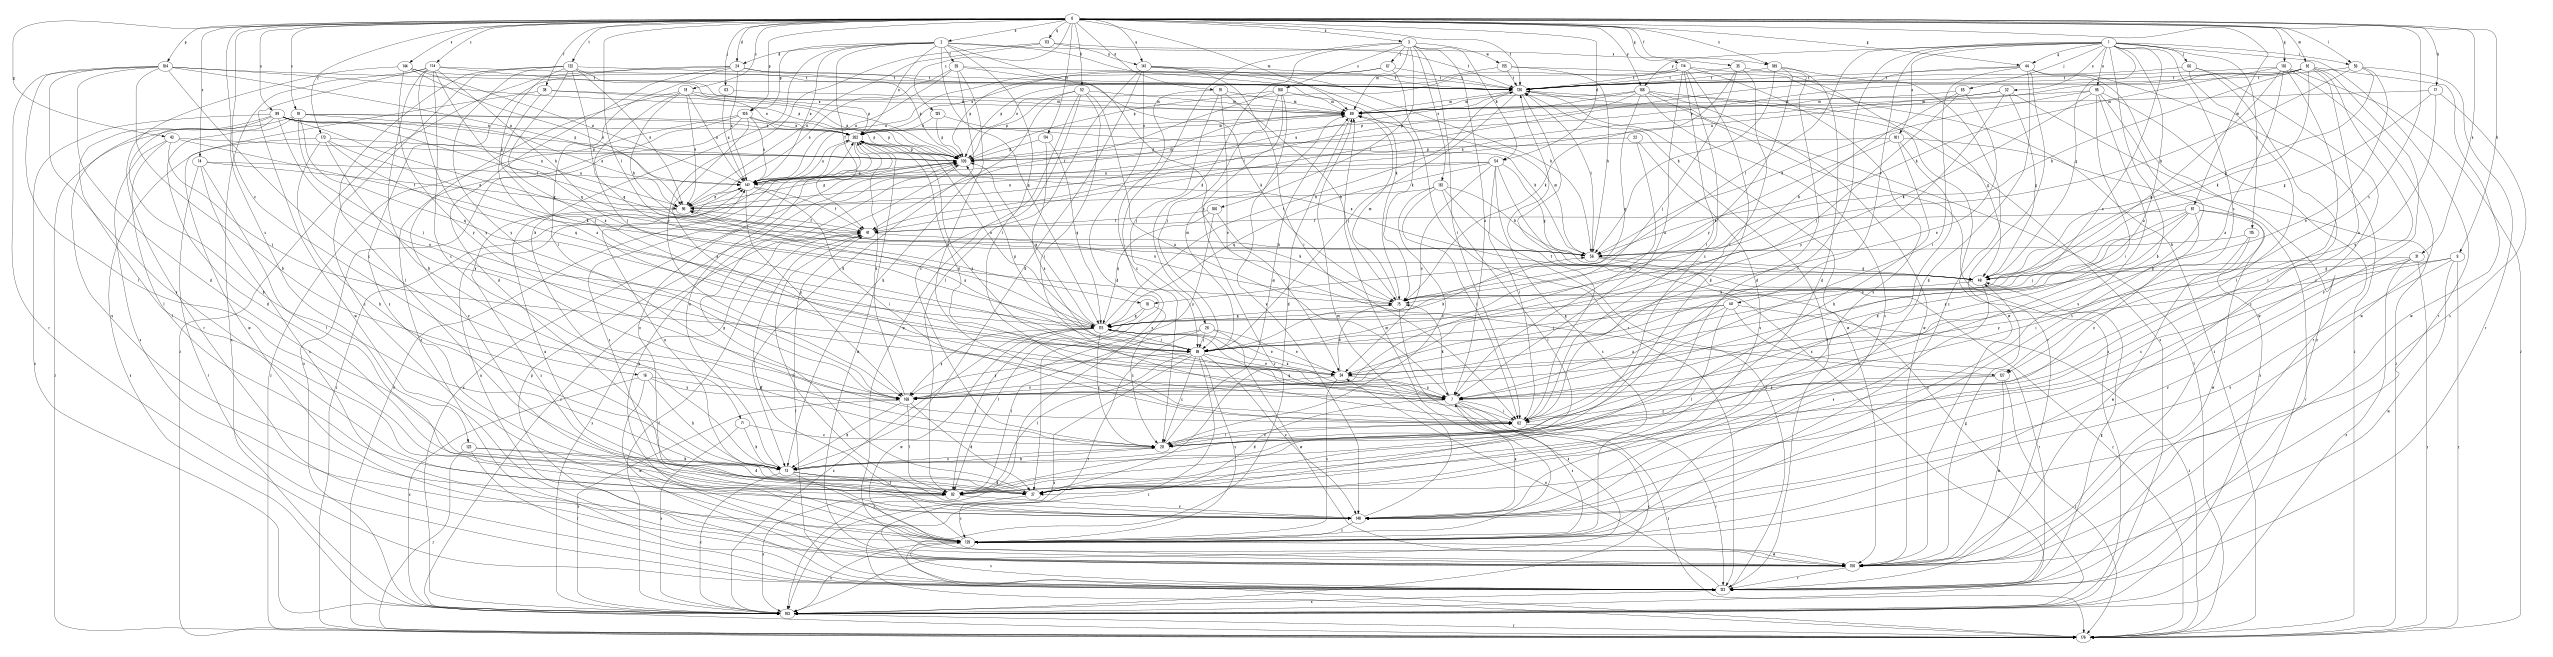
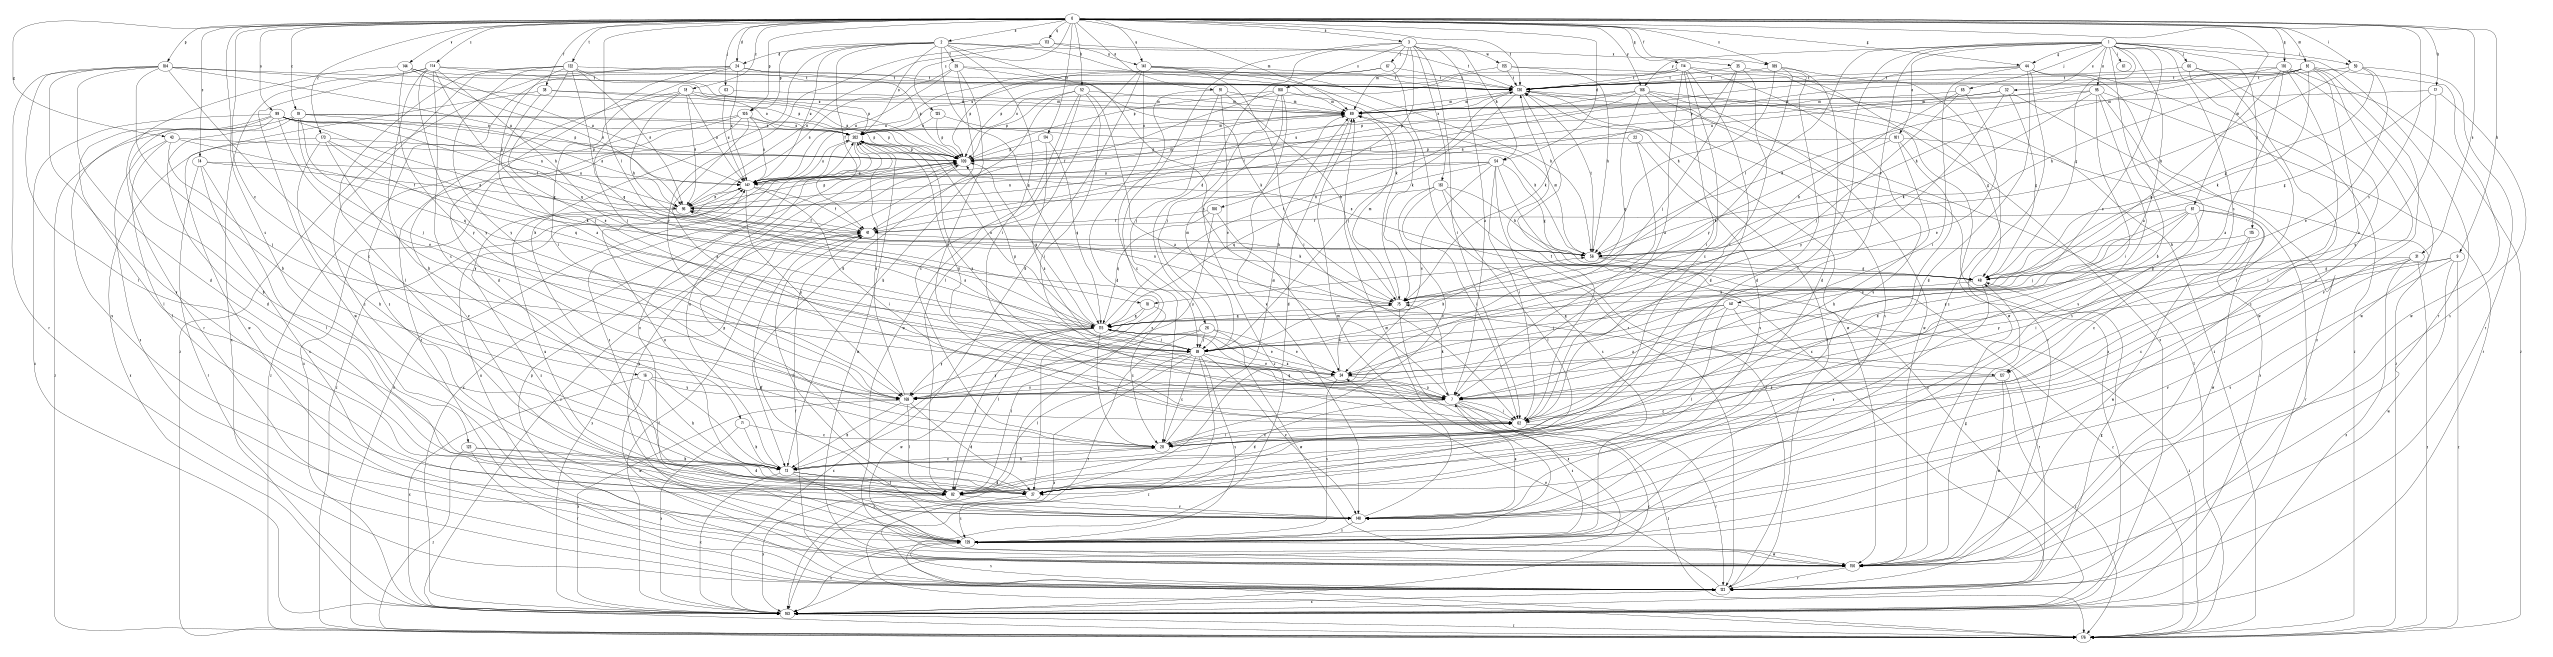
node "61": added
edge "95" -> "122": now "95" -> "163"
